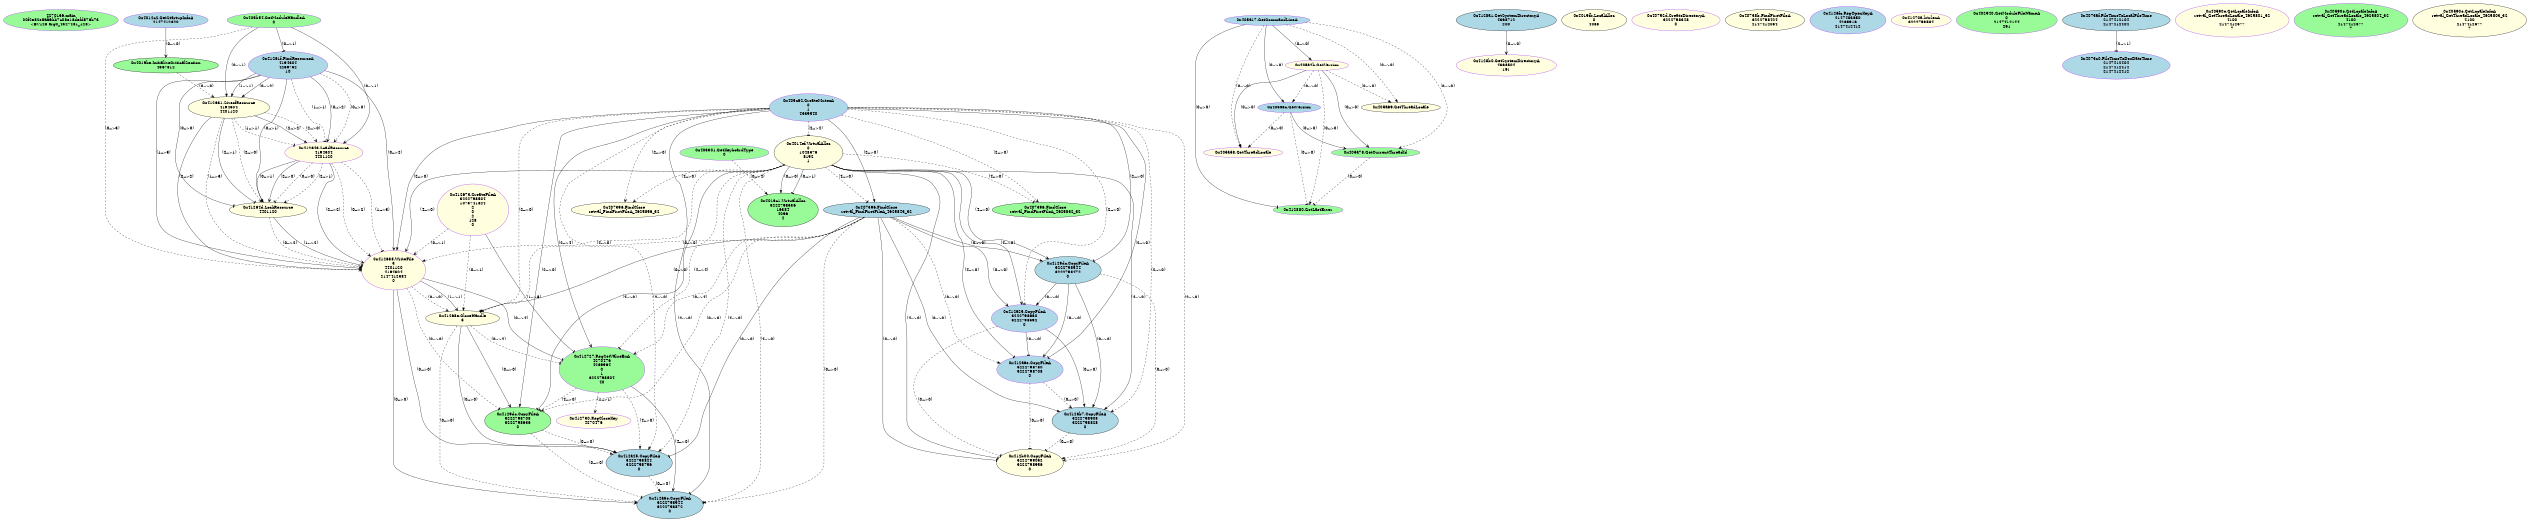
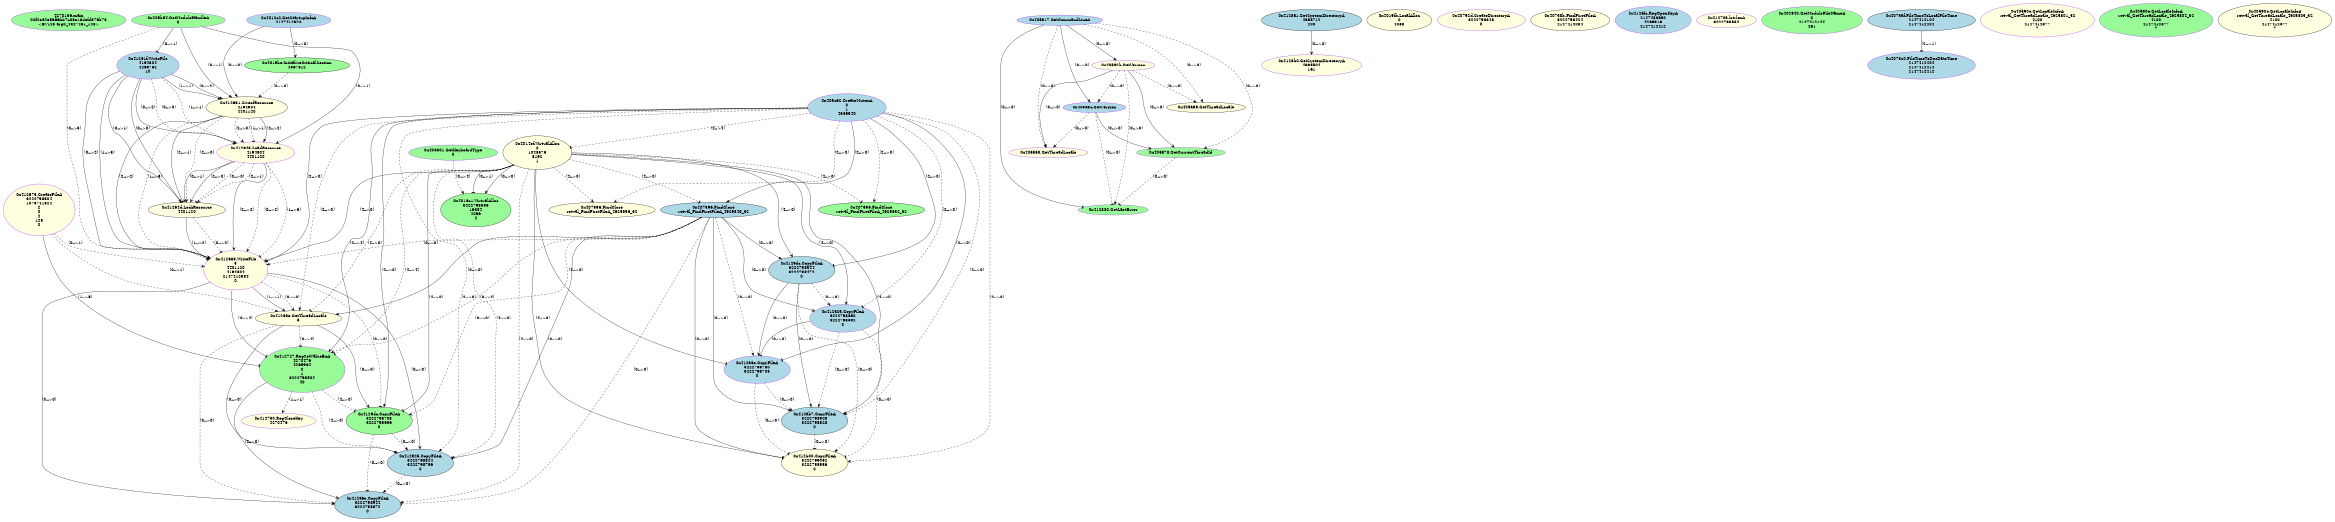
edge "0x4012c2.GetStartupInfoA 2147412320" -> "0x412631.SizeofResource 4194304 4401120": added, label "(0-->0)"
node "0x41261f.FindResourceA 4194304 4269752 10": label "0x41261f.FindResourceA 4194304 4269752 10" -> "0x41261f.WriteFile 4194304 4269752 10"
edge "0x405c62.CreateMutexA 0 1 4339540" -> "0x412a6e.CopyFileA 3222798944 3222798872 0": removed, label "(2-->0)"
edge "0x4129dc.CopyFileA 3222798544 3222798472 0" -> "0x412a25.CopyFileA 3222798660 3222798592 0": style solid -> dashed
node "0x41268e.CloseHandle 3": label "0x41268e.CloseHandle 3" -> "0x41268e.GetThreadLocale 3"
edge "0x412a25.CopyFileA 3222798660 3222798592 0" -> "0x412ab7.CopyFileA 3222798908 3222798828 0": style solid -> dashed
